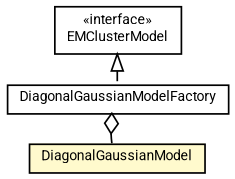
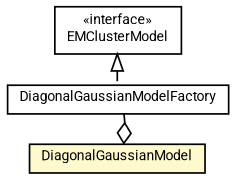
edge "DiagonalGaussianModel" -> "DiagonalGaussianModelFactory": reversed
